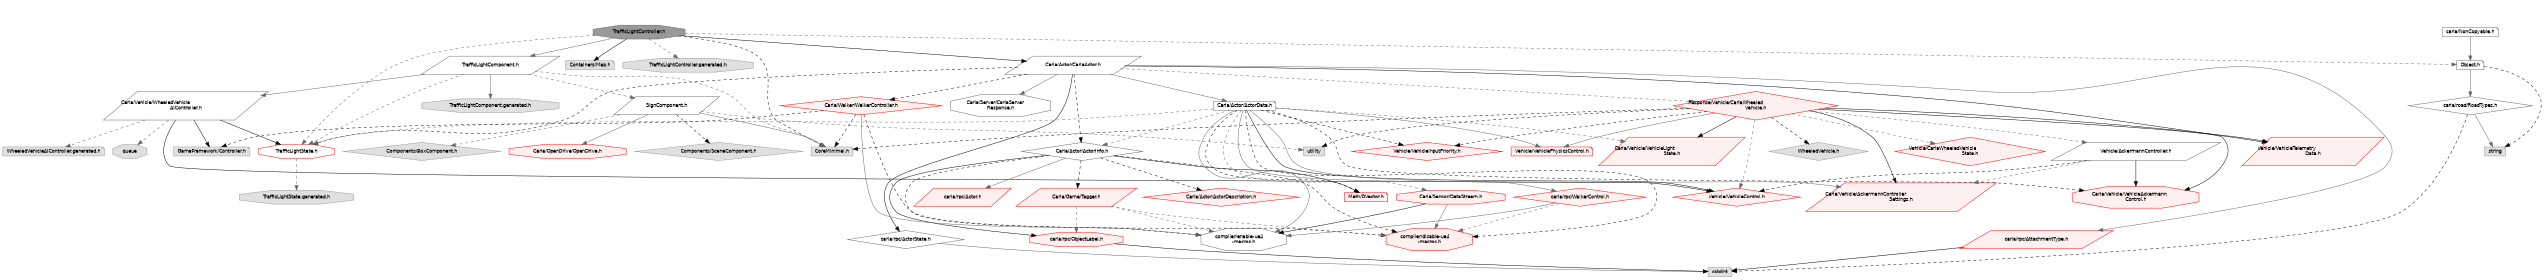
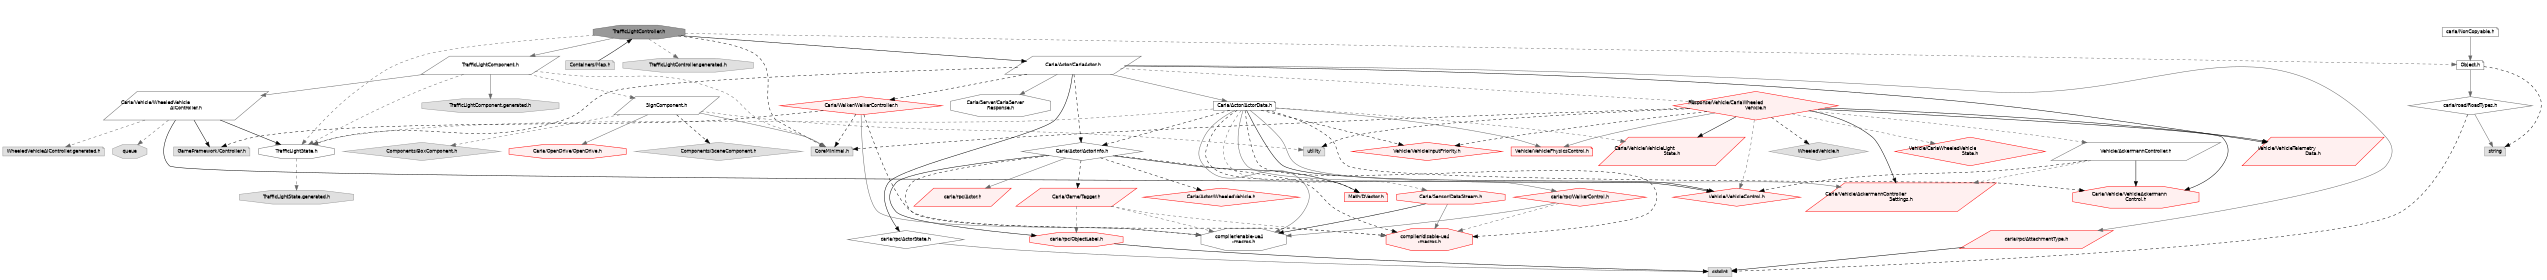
edge "TrafficLightController.h" -> "Containers/Map.h": reversed
edge "Carla/Actor/ActorData.h" -> "Carla/Actor/ActorInfo.h": color gray40 -> black
node "TrafficLightState.h": color red -> grey40
node "Carla/Actor/ActorDescription.h": label "Carla/Actor/ActorDescription.h" -> "Carla/Actor/WheeledVehicle.h"
